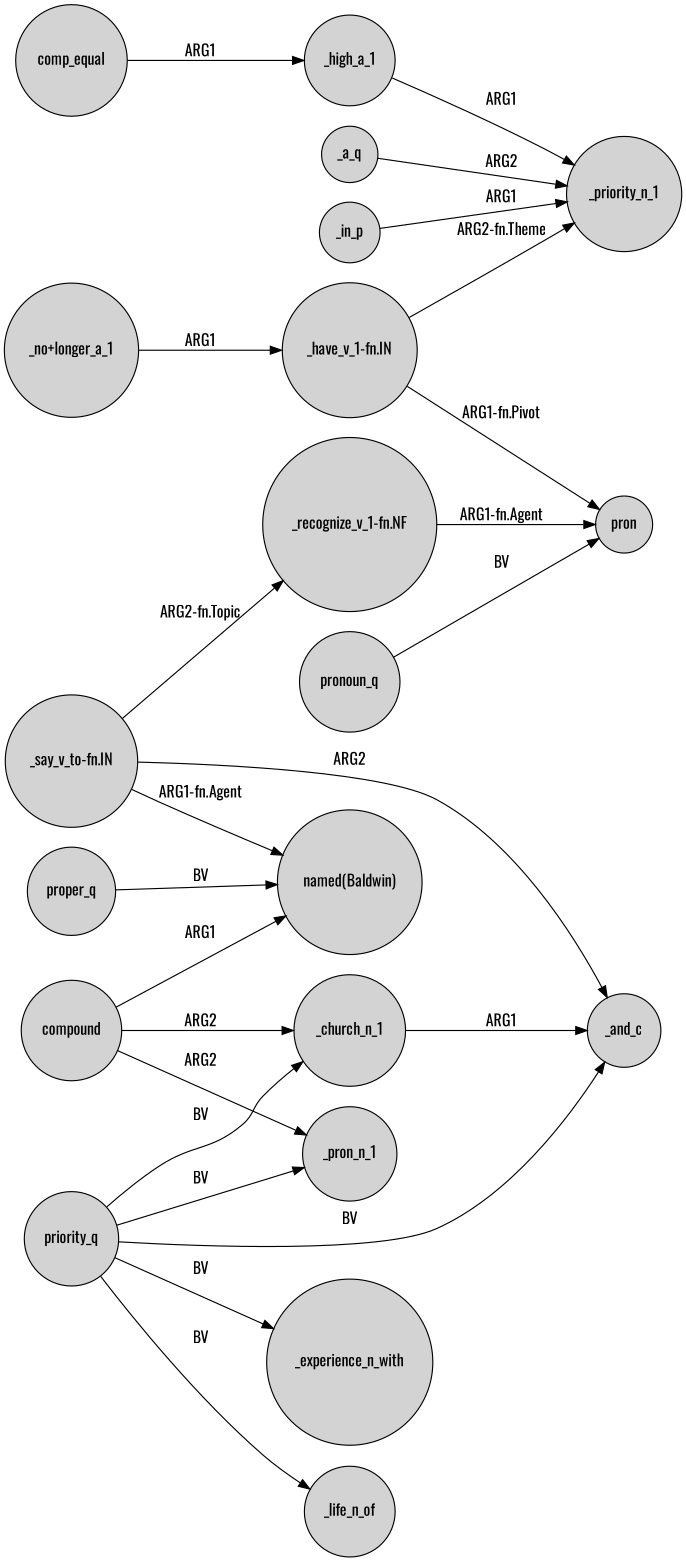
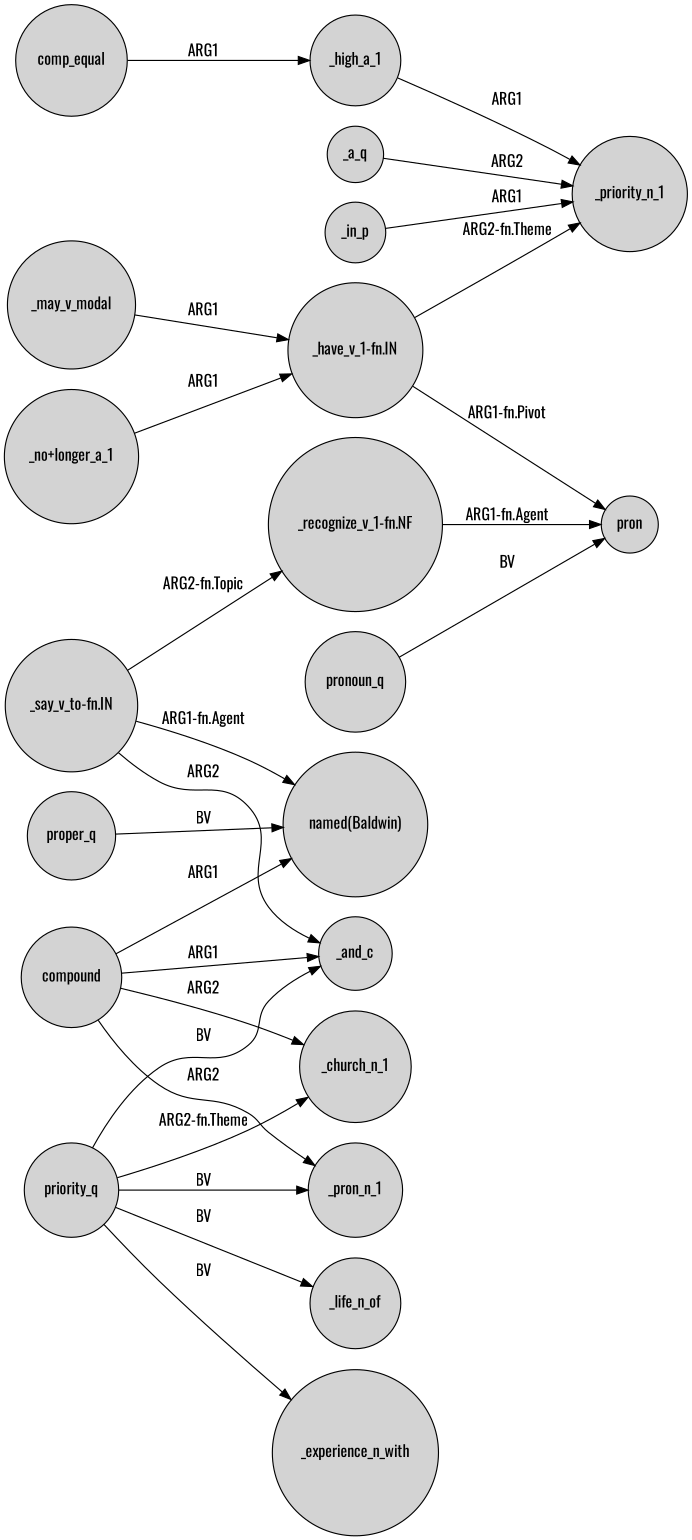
node "_may_v_modal": added
edge "_church_n_1" -> "_and_c": now "compound" -> "_and_c"
edge "priority_q" -> "_church_n_1": label "BV" -> "ARG2-fn.Theme"
